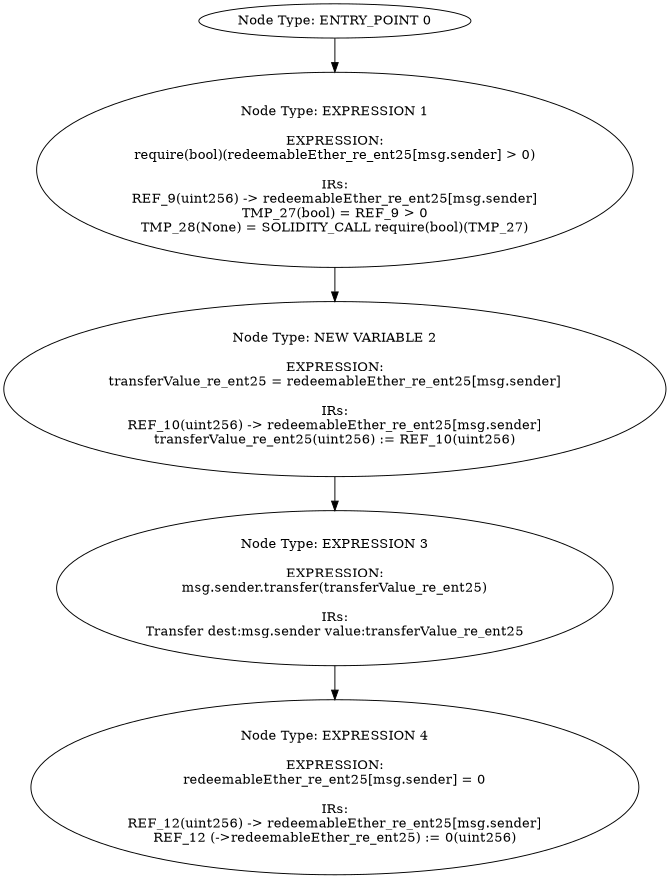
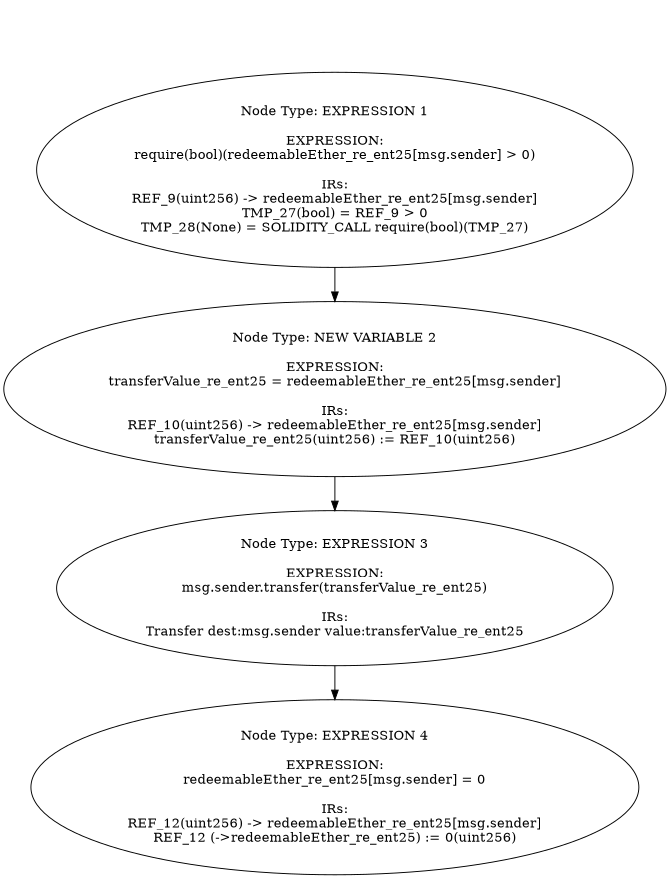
node "Node Type: ENTRY_POINT 0": removed
